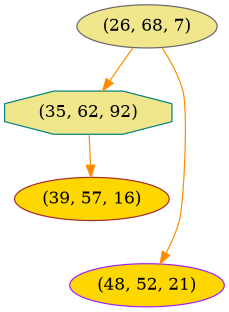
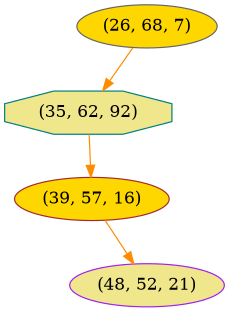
node "(26, 68, 7)": fillcolor khaki -> gold
edge "(26, 68, 7)" -> "(48, 52, 21)": now "(39, 57, 16)" -> "(48, 52, 21)"
node "(48, 52, 21)": fillcolor gold -> khaki
